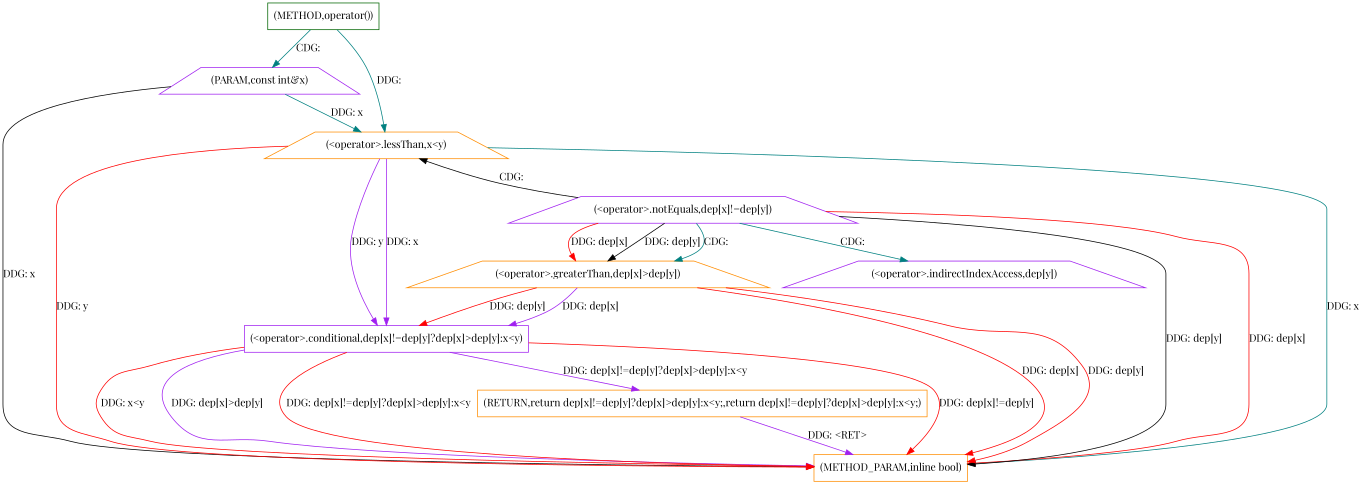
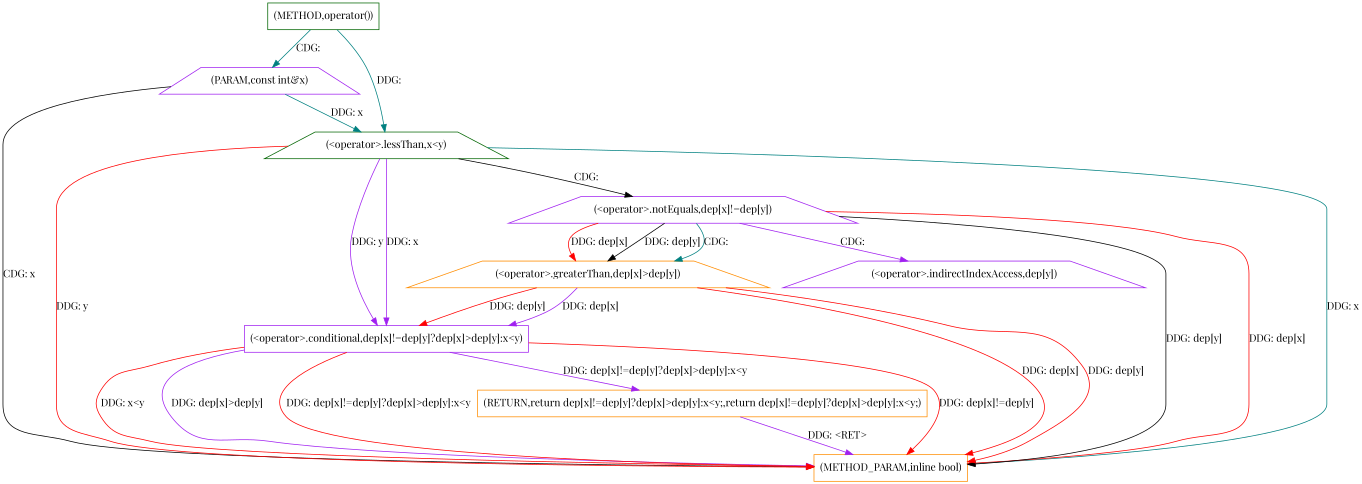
node "(<operator>.lessThan,x<y)": color darkorange -> darkgreen
edge "(<operator>.notEquals,dep[x]!=dep[y])" -> "(<operator>.lessThan,x<y)": reversed
edge "(<operator>.notEquals,dep[x]!=dep[y])" -> "(<operator>.indirectIndexAccess,dep[y])": color teal -> purple
edge "(PARAM,const int&x)" -> "(METHOD_PARAM,inline bool)": label "DDG: x" -> "CDG: x"
